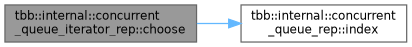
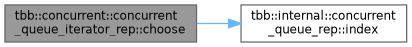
node "tbb::internal::concurrent _queue_iterator_rep::choose": label "tbb::internal::concurrent _queue_iterator_rep::choose" -> "tbb::concurrent::concurrent _queue_iterator_rep::choose"
